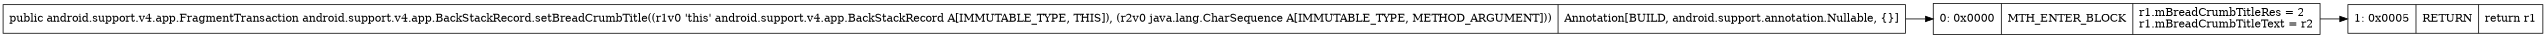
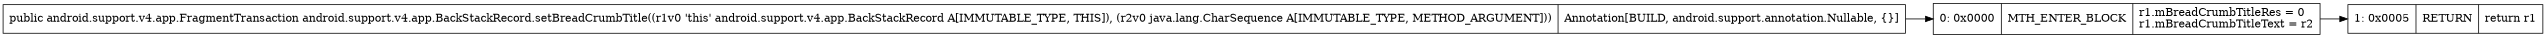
node "0: 0x0000": text "r1.mBreadCrumbTitleRes = 2" -> "r1.mBreadCrumbTitleRes = 0"
